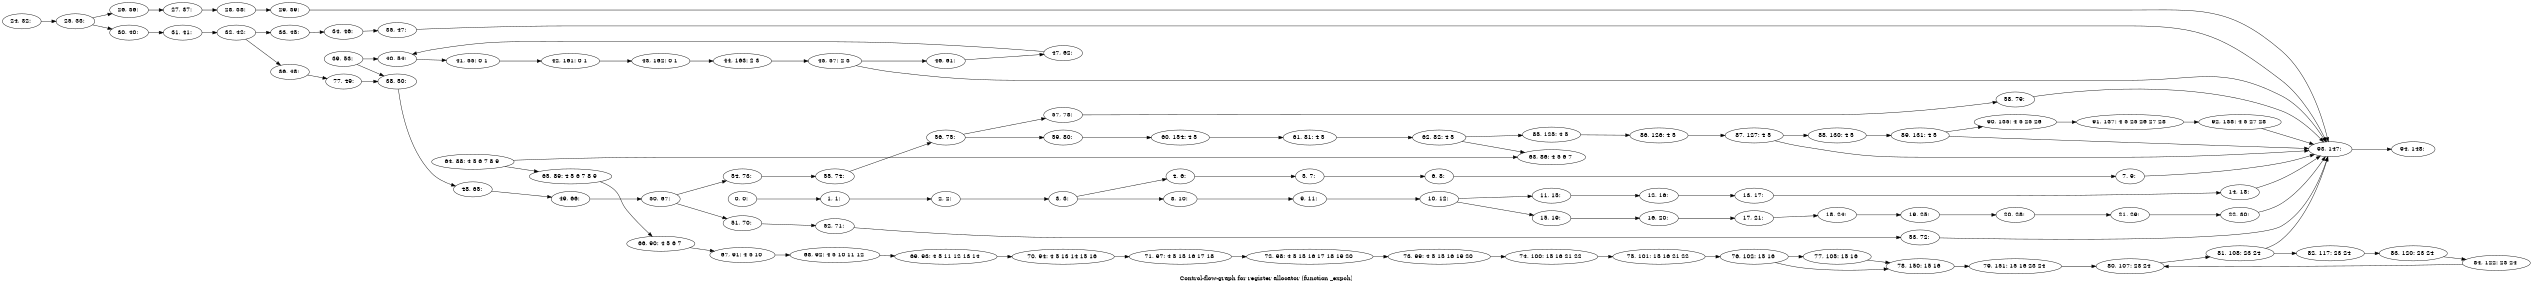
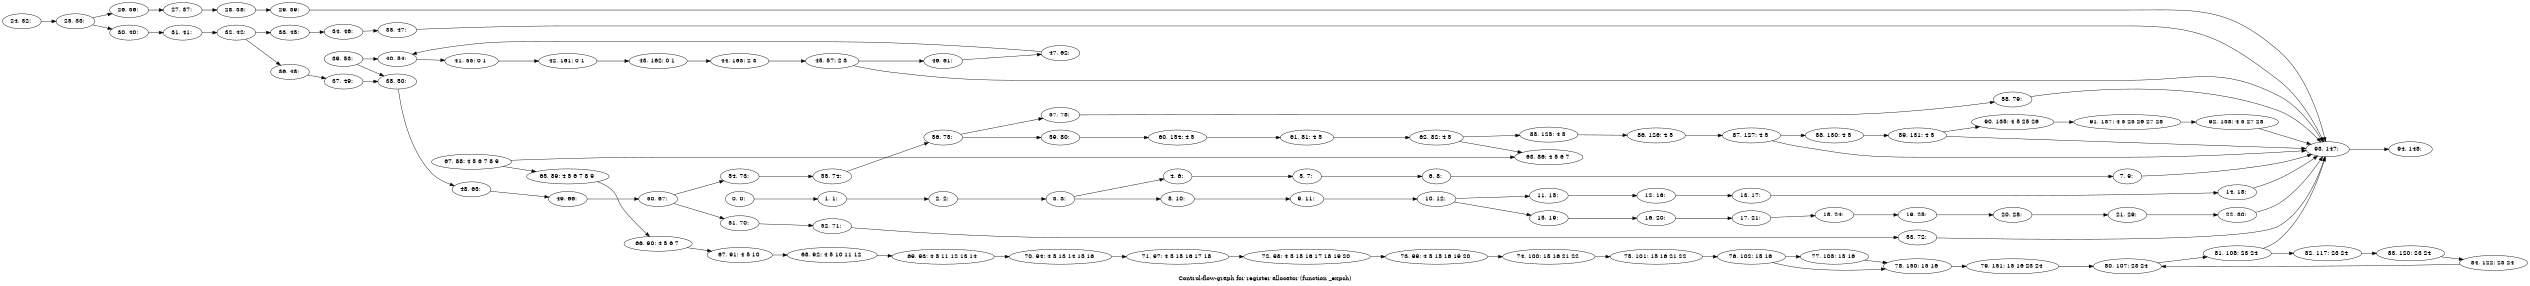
node "77, 49:": label "77, 49:" -> "37, 49:"
node "64, 88: 4 5 6 7 8 9": label "64, 88: 4 5 6 7 8 9" -> "67, 88: 4 5 6 7 8 9"
